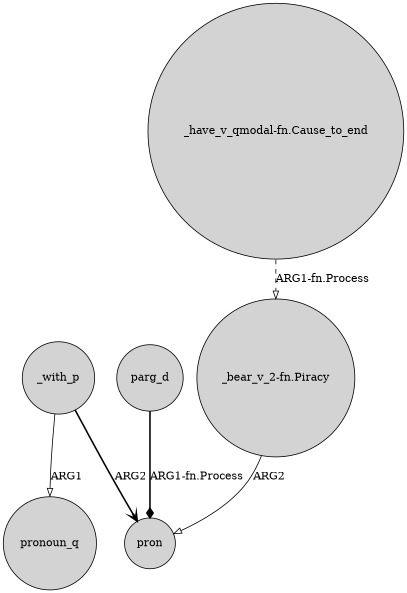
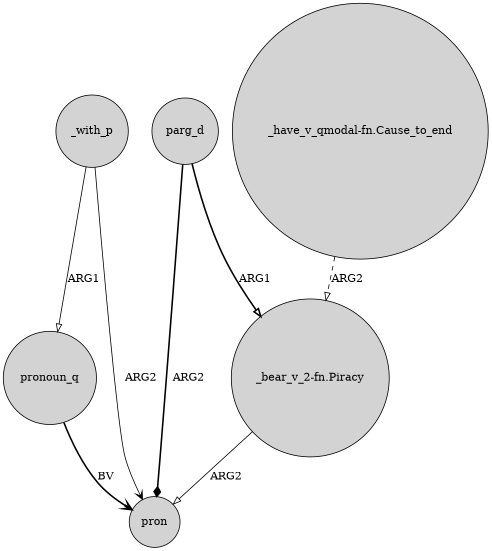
edge "parg_d" -> "_bear_v_2-fn.Piracy": added, label "ARG1"
edge "_have_v_qmodal-fn.Cause_to_end" -> "_bear_v_2-fn.Piracy": label "ARG1-fn.Process" -> "ARG2"
edge "_with_p" -> "pron": style bold -> solid
edge "pronoun_q" -> "pron": added, label "BV"
edge "parg_d" -> "pron": label "ARG1-fn.Process" -> "ARG2"
